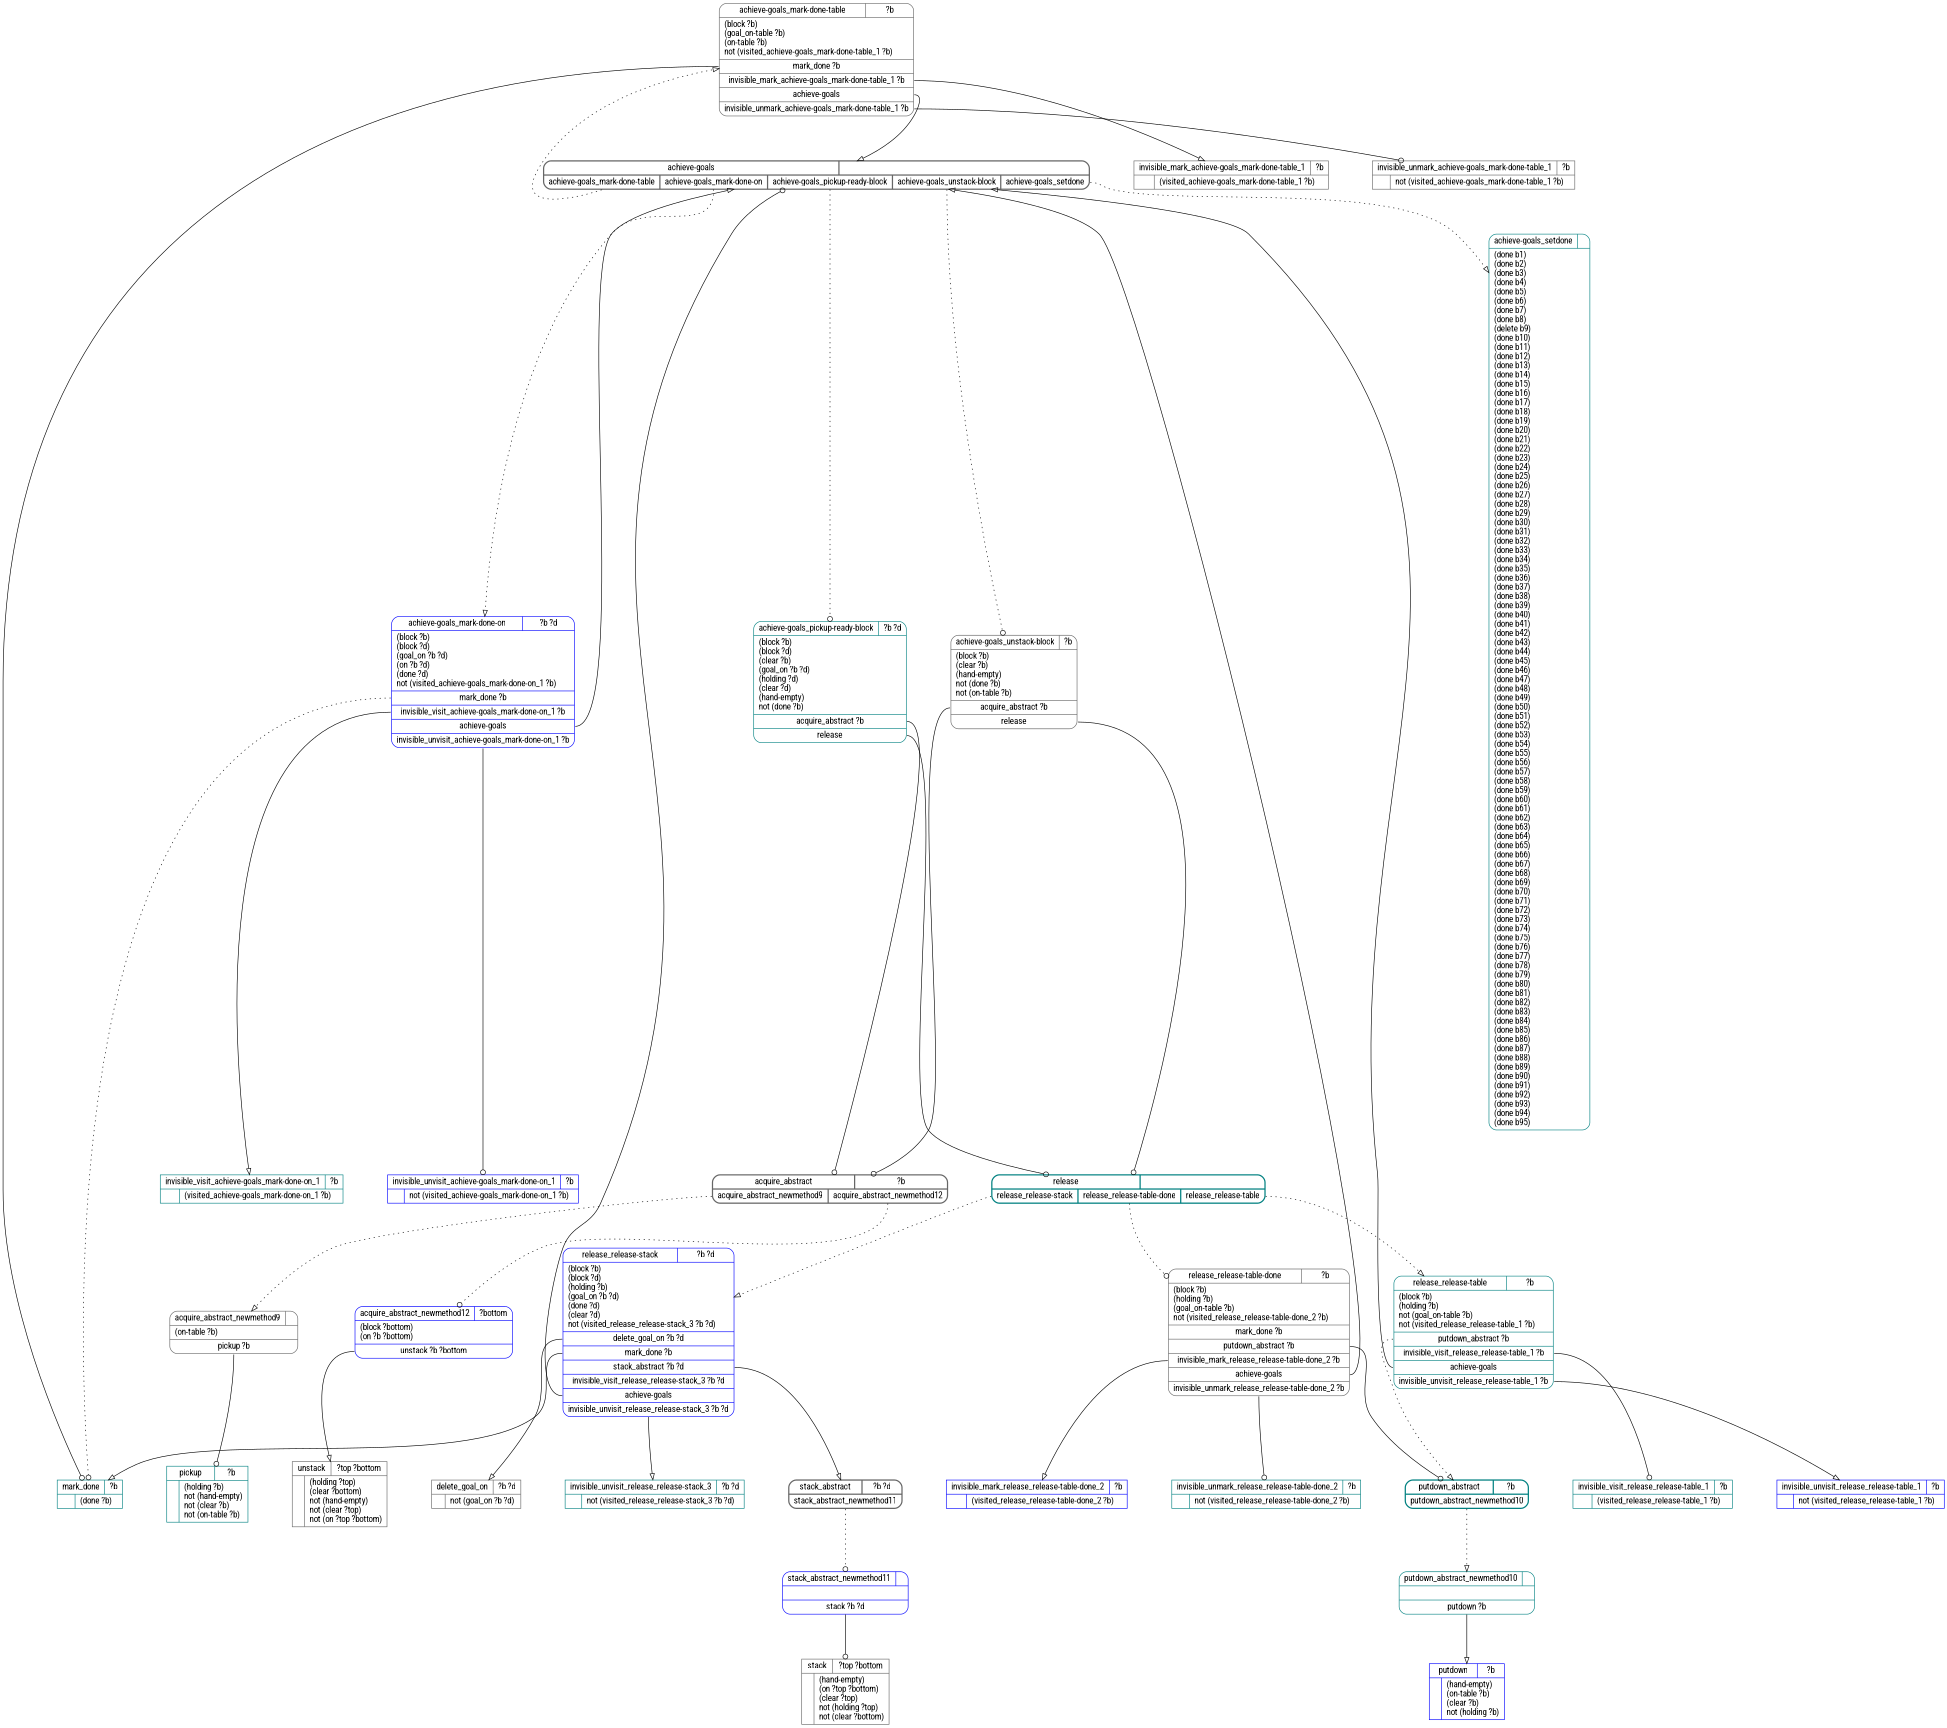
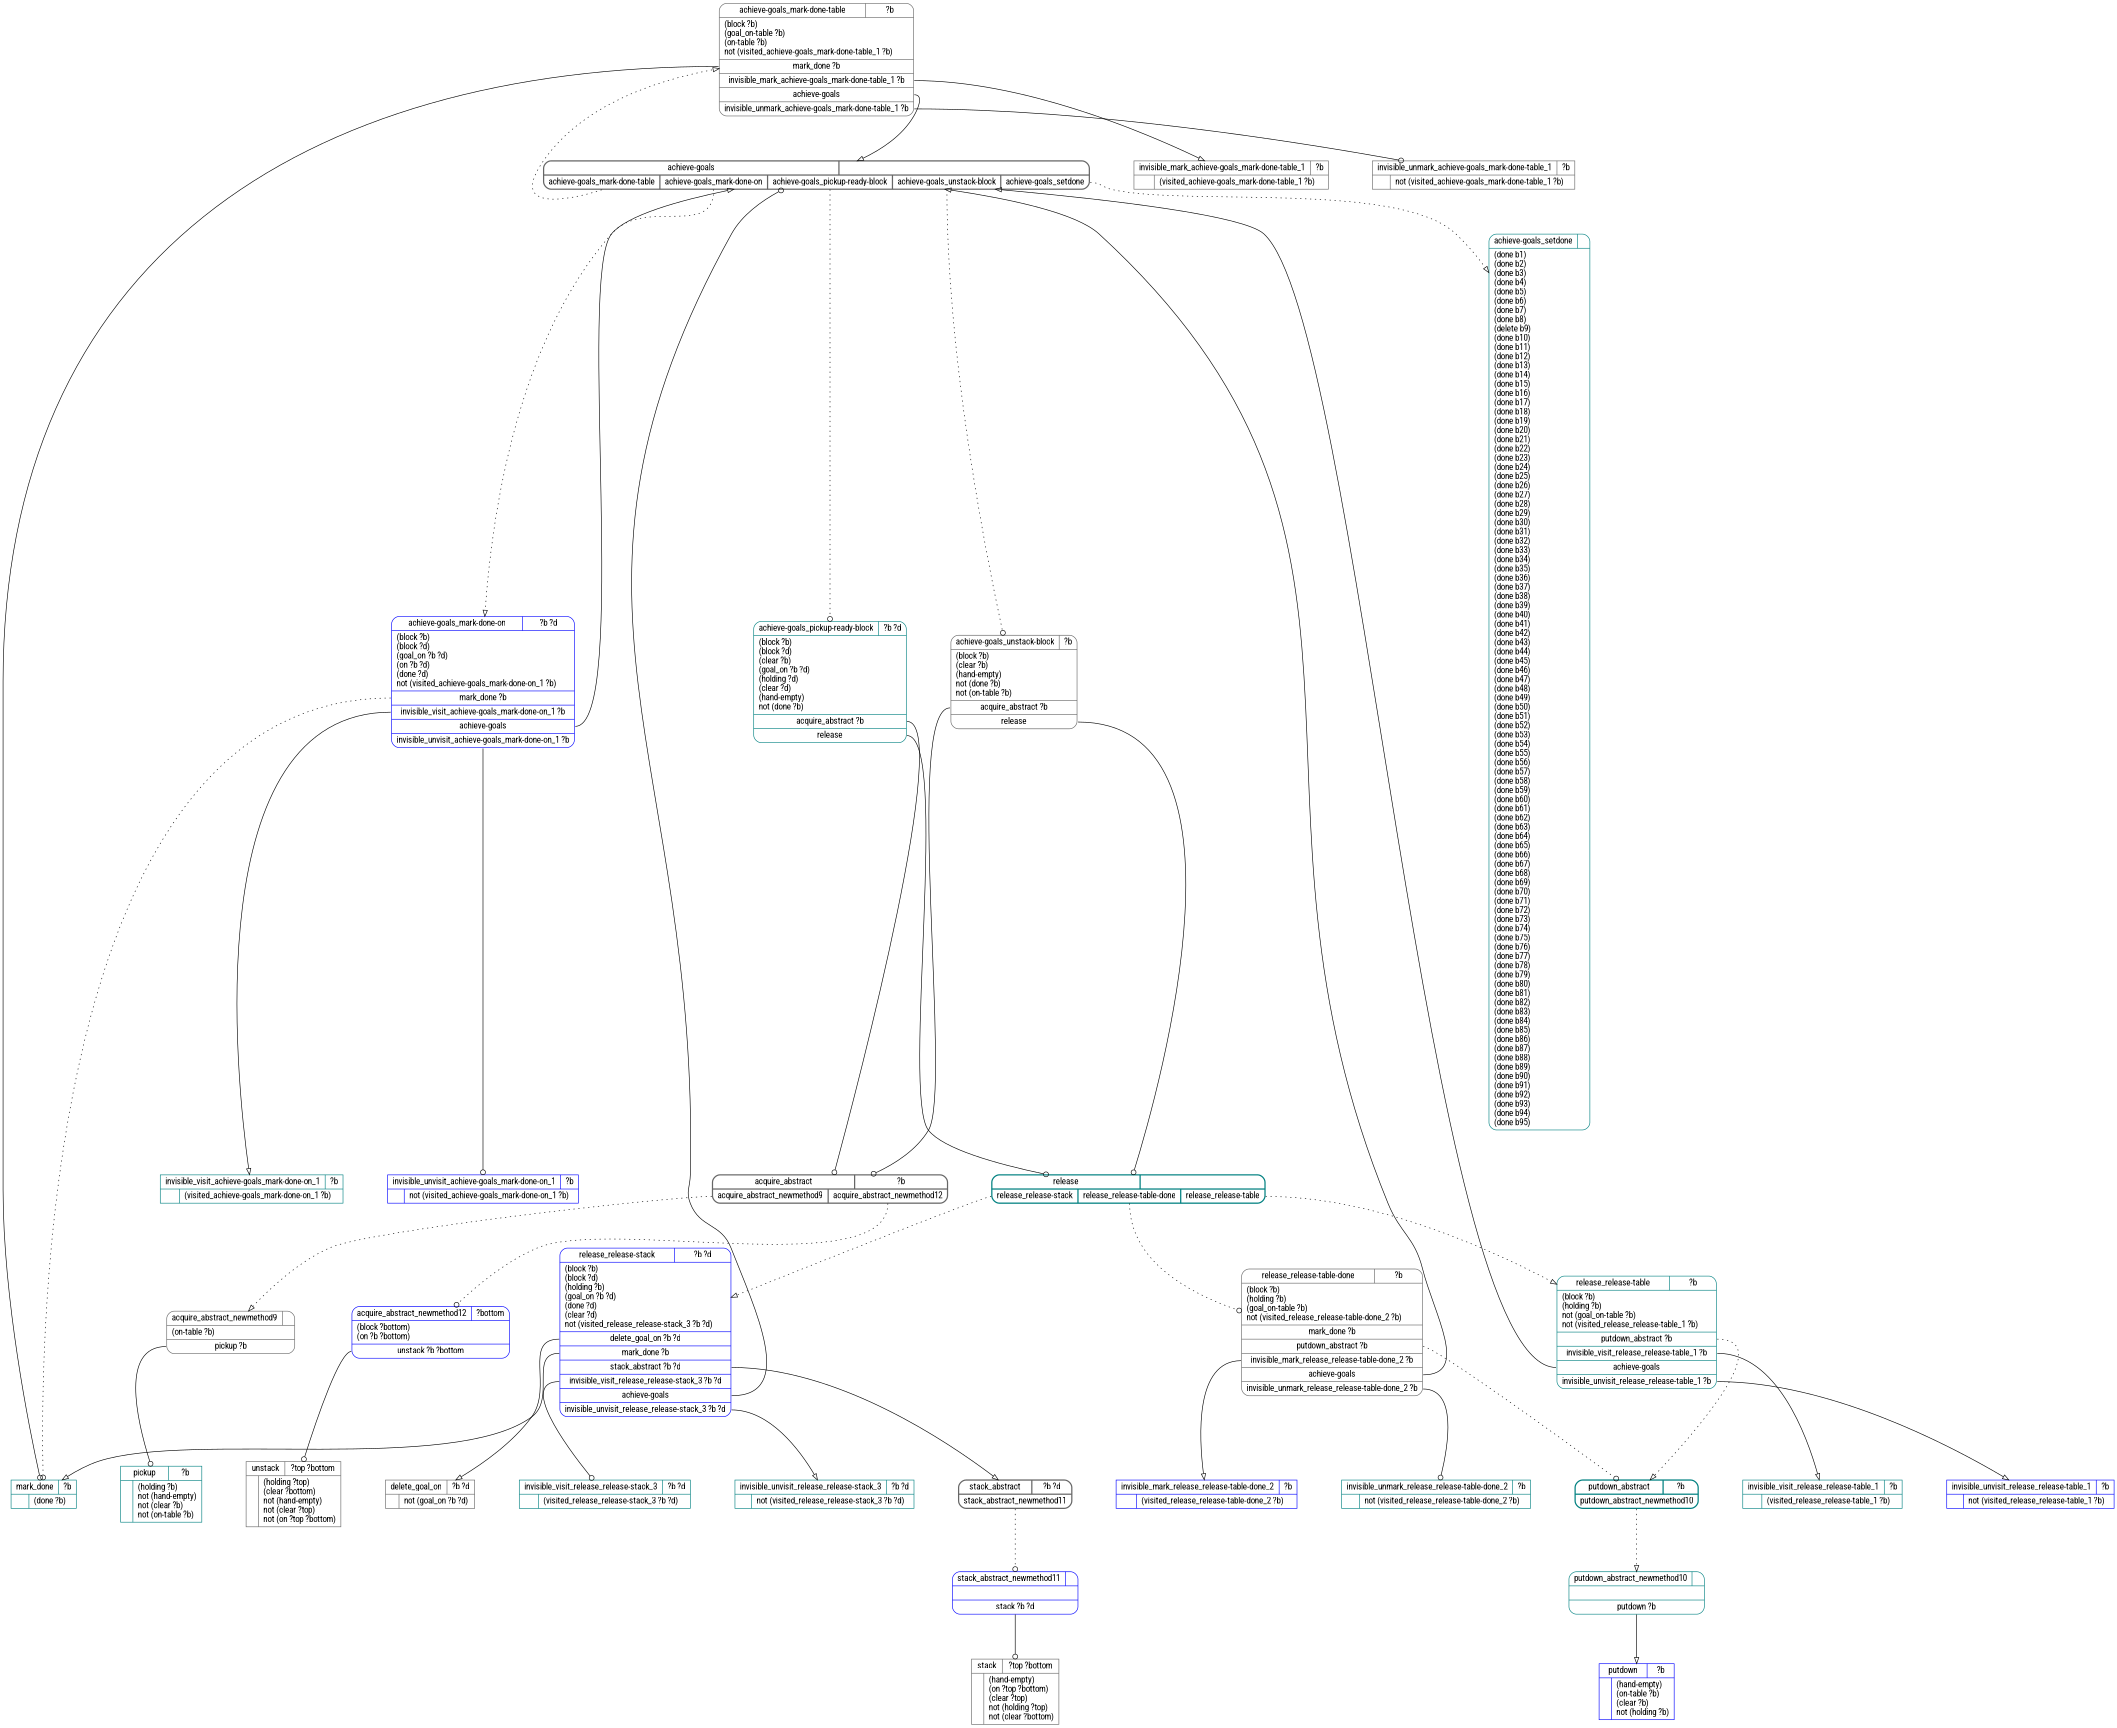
edge "acquire_abstract_newmethod12" -> "unstack": arrowhead onormal -> odot
edge "release_release-table" -> "invisible_visit_release_release-table_1": arrowhead odot -> onormal
edge "release_release-table-done" -> "putdown_abstract": style solid -> dotted
node "invisible_visit_release_release-stack_3": added
